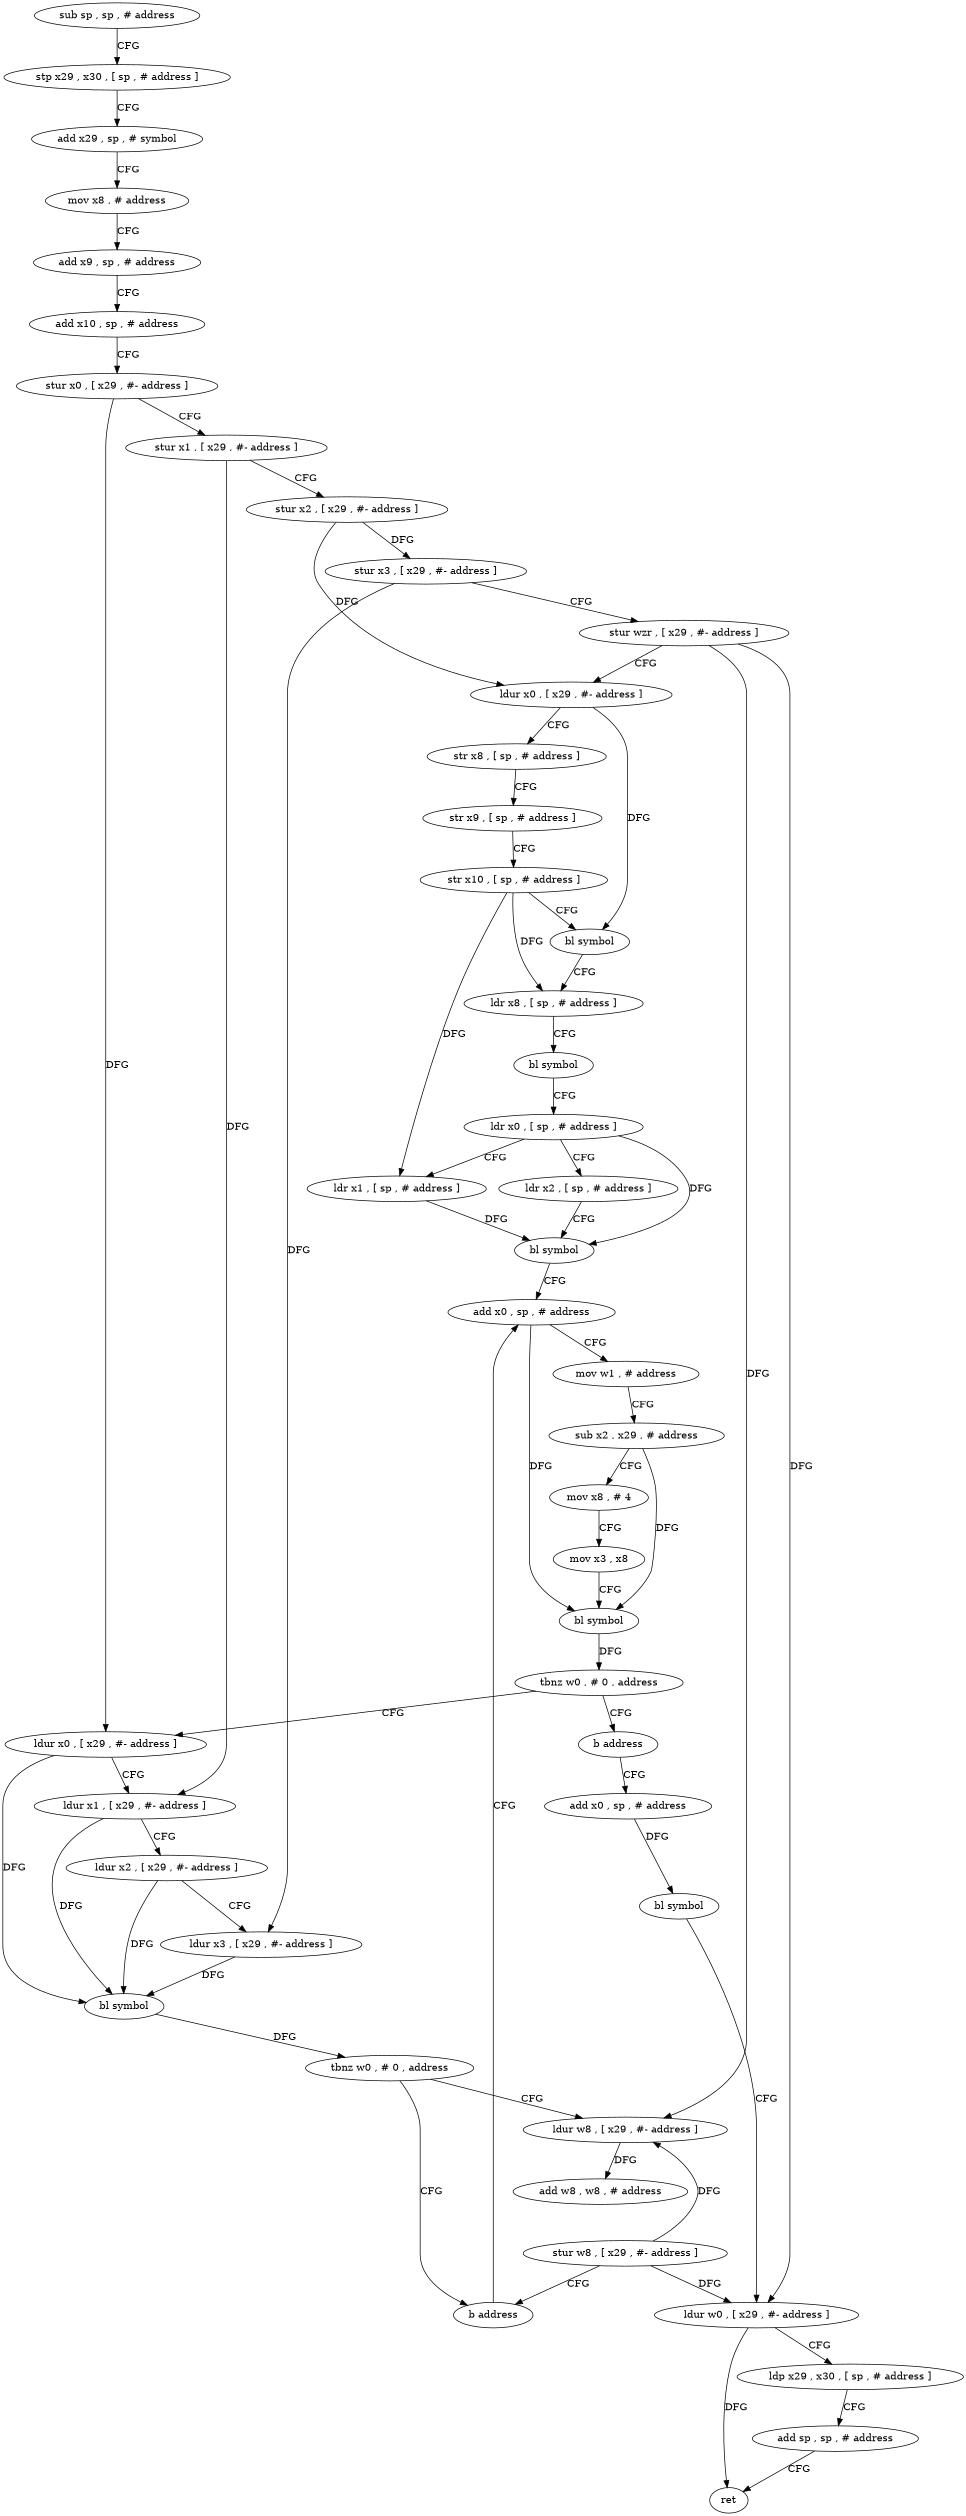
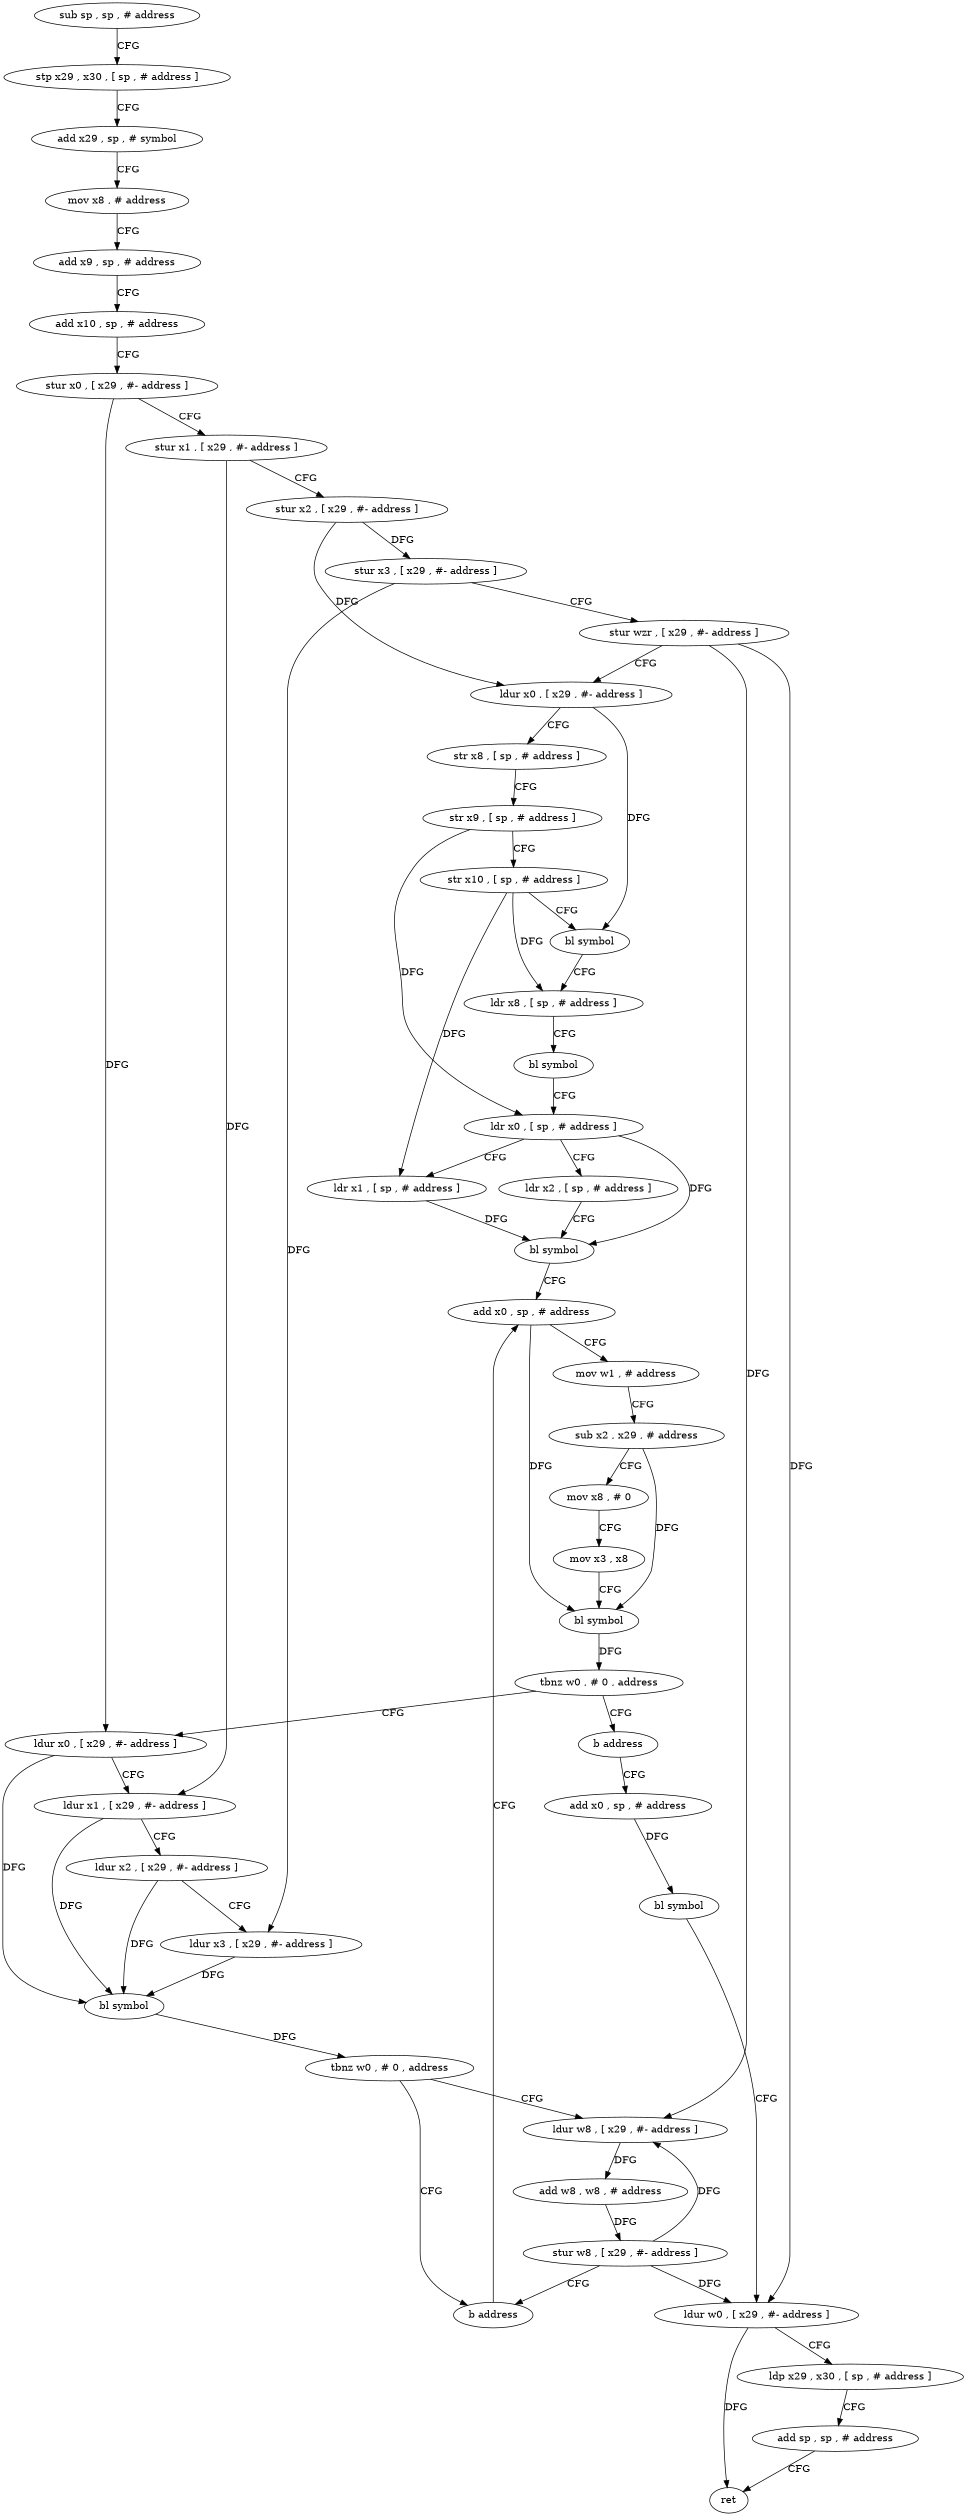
edge "str x9 , [ sp , # address ]" -> "ldr x0 , [ sp , # address ]": added, label "DFG"
node "mov x8 , # 4": label "mov x8 , # 4" -> "mov x8 , # 0"
edge "add w8 , w8 , # address" -> "stur w8 , [ x29 , #- address ]": added, label "DFG"
